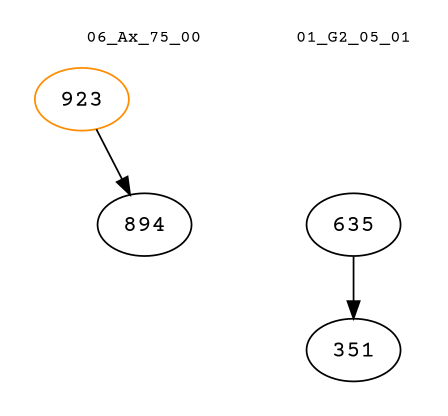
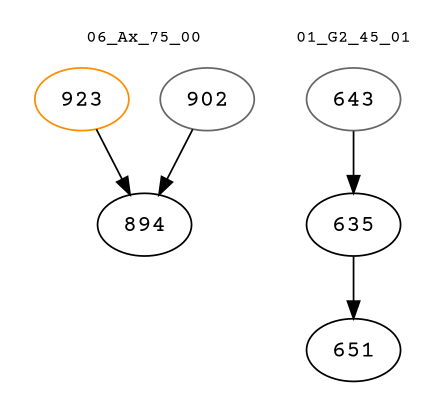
cluster "01_G2_05_01": label "01_G2_05_01" -> "01_G2_45_01"
node "902": added
node "643": added
node "351": label "351" -> "651"
